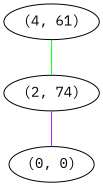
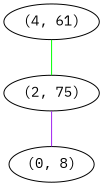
node "(2, 74)": label "(2, 74)" -> "(2, 75)"
node "(0, 0)": label "(0, 0)" -> "(0, 8)"
